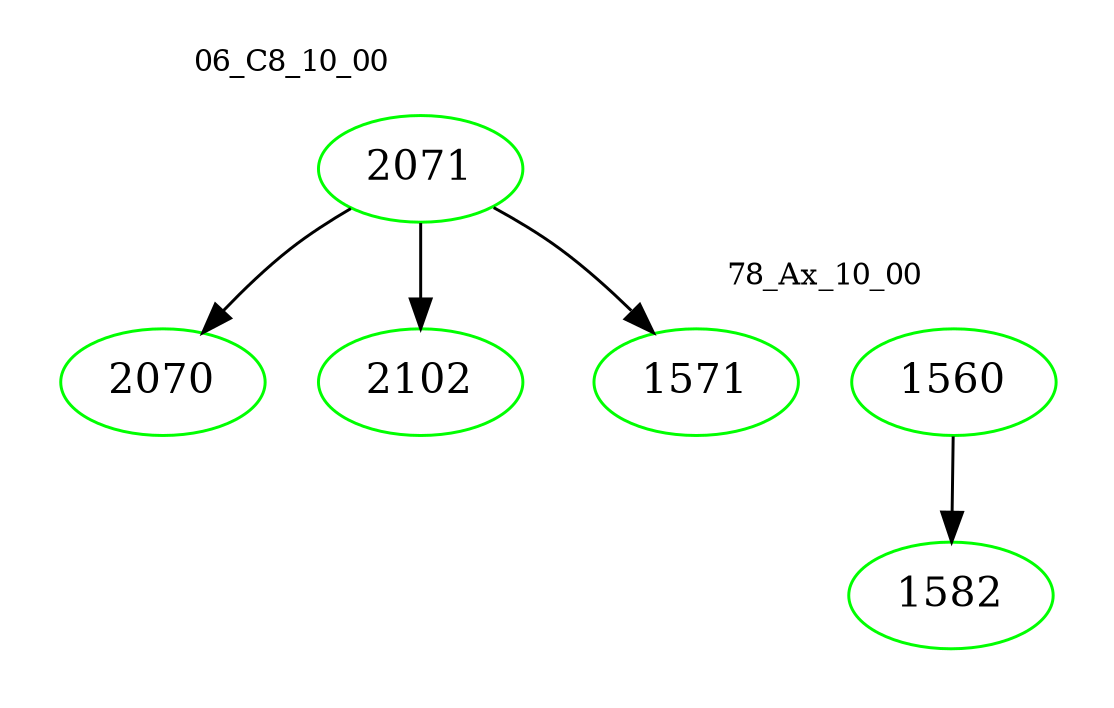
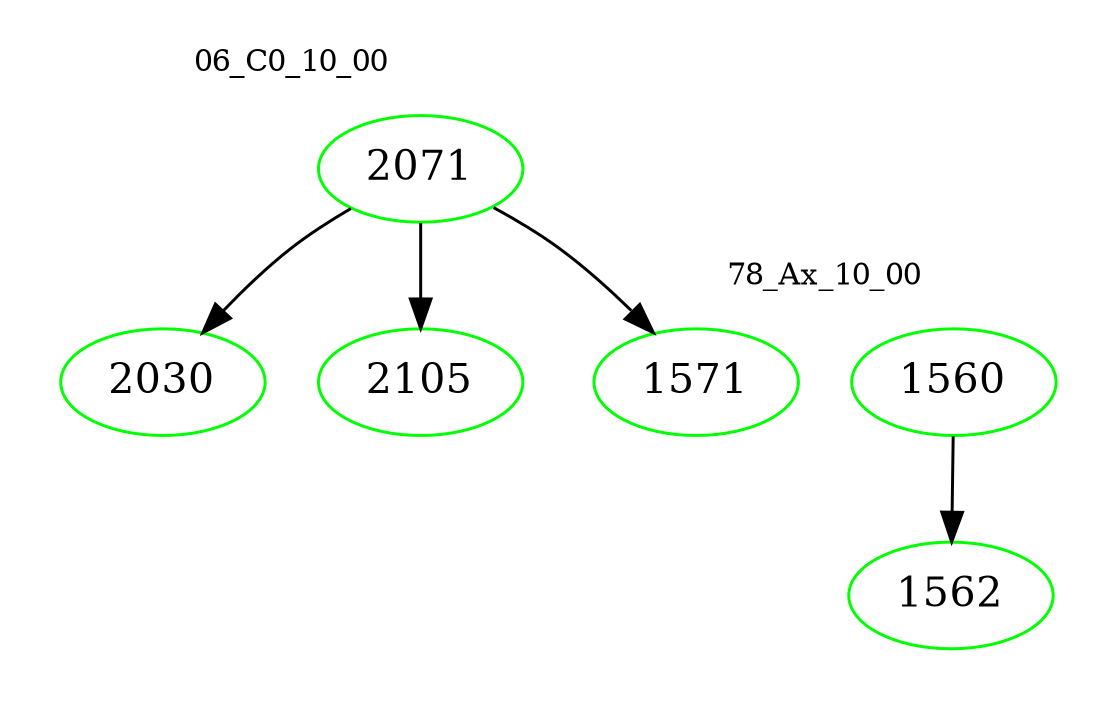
cluster "06_C8_10_00": label "06_C8_10_00" -> "06_C0_10_00"
node "2070": label "2070" -> "2030"
node "2102": label "2102" -> "2105"
node "1582": label "1582" -> "1562"
